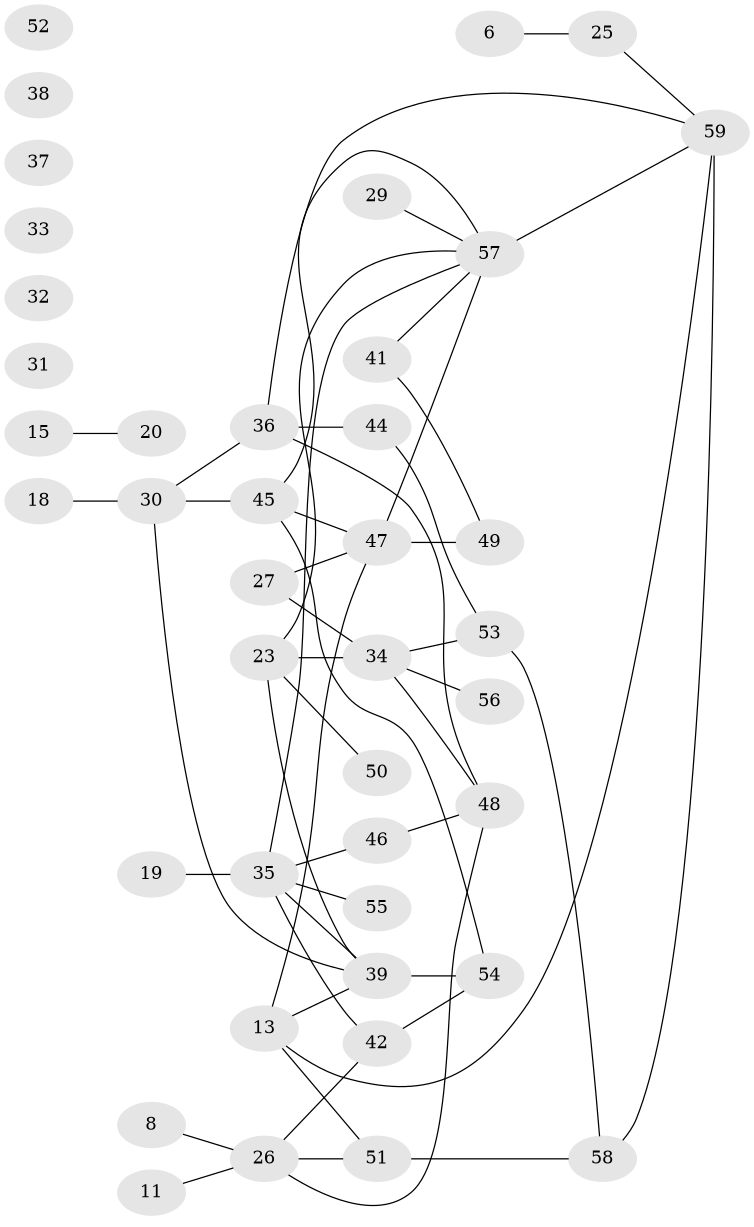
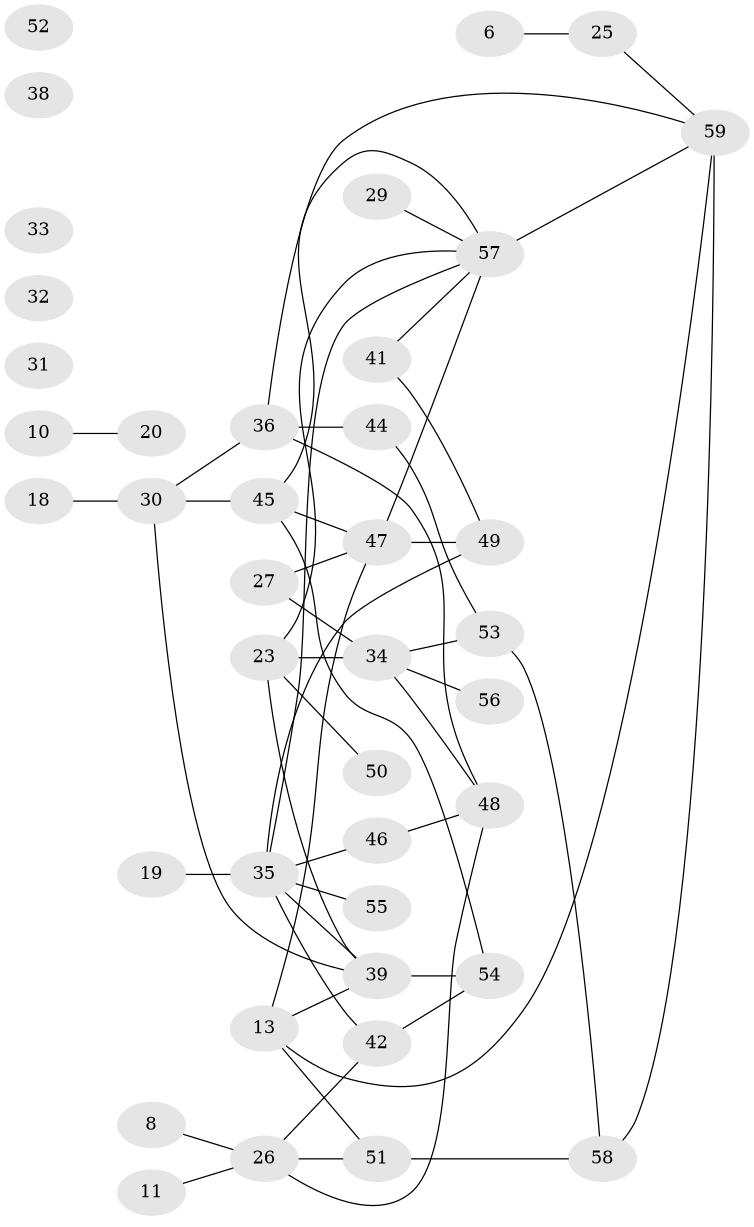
node "37": removed
node "15": label "15" -> "10"
edge "49" -- "35": added
